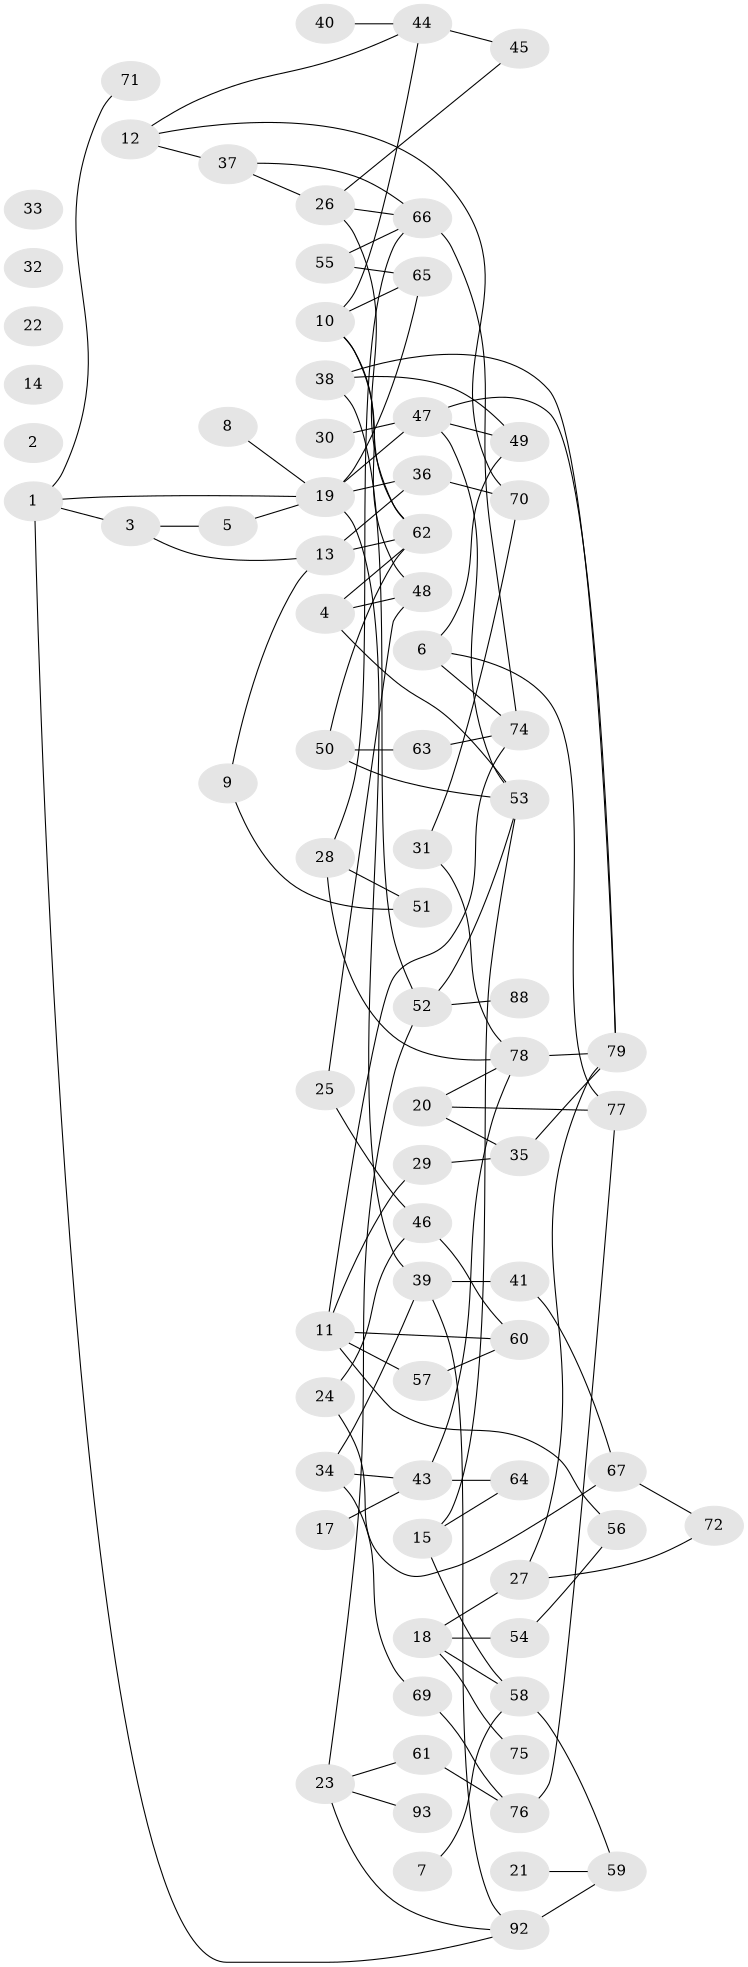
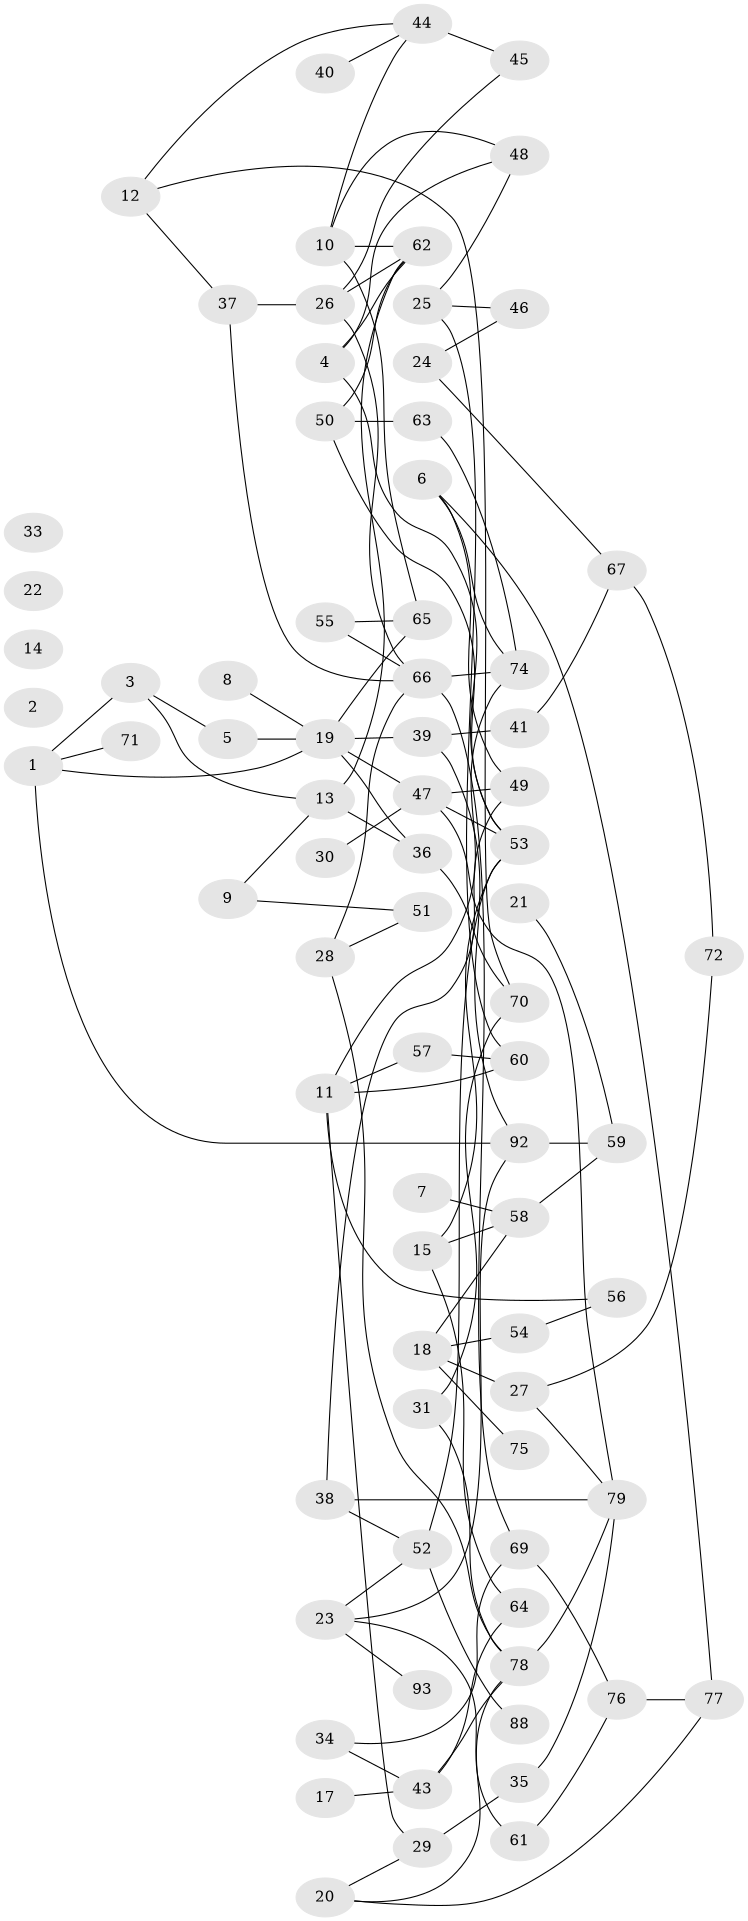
node "32": removed
edge "66" -- "69": added
edge "20" -- "35": now "20" -- "29"
edge "46" -- "60": now "25" -- "60"
edge "39" -- "34": removed
